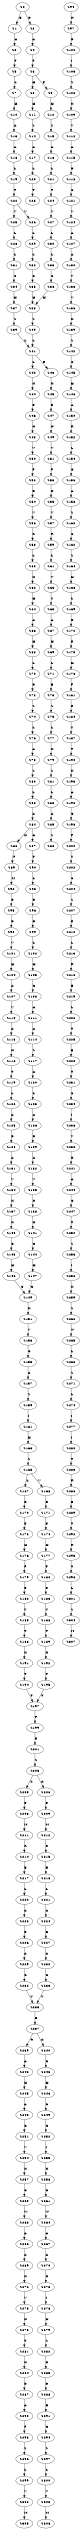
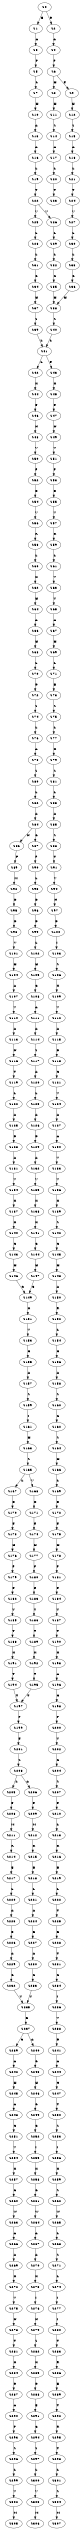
node "S91": added
